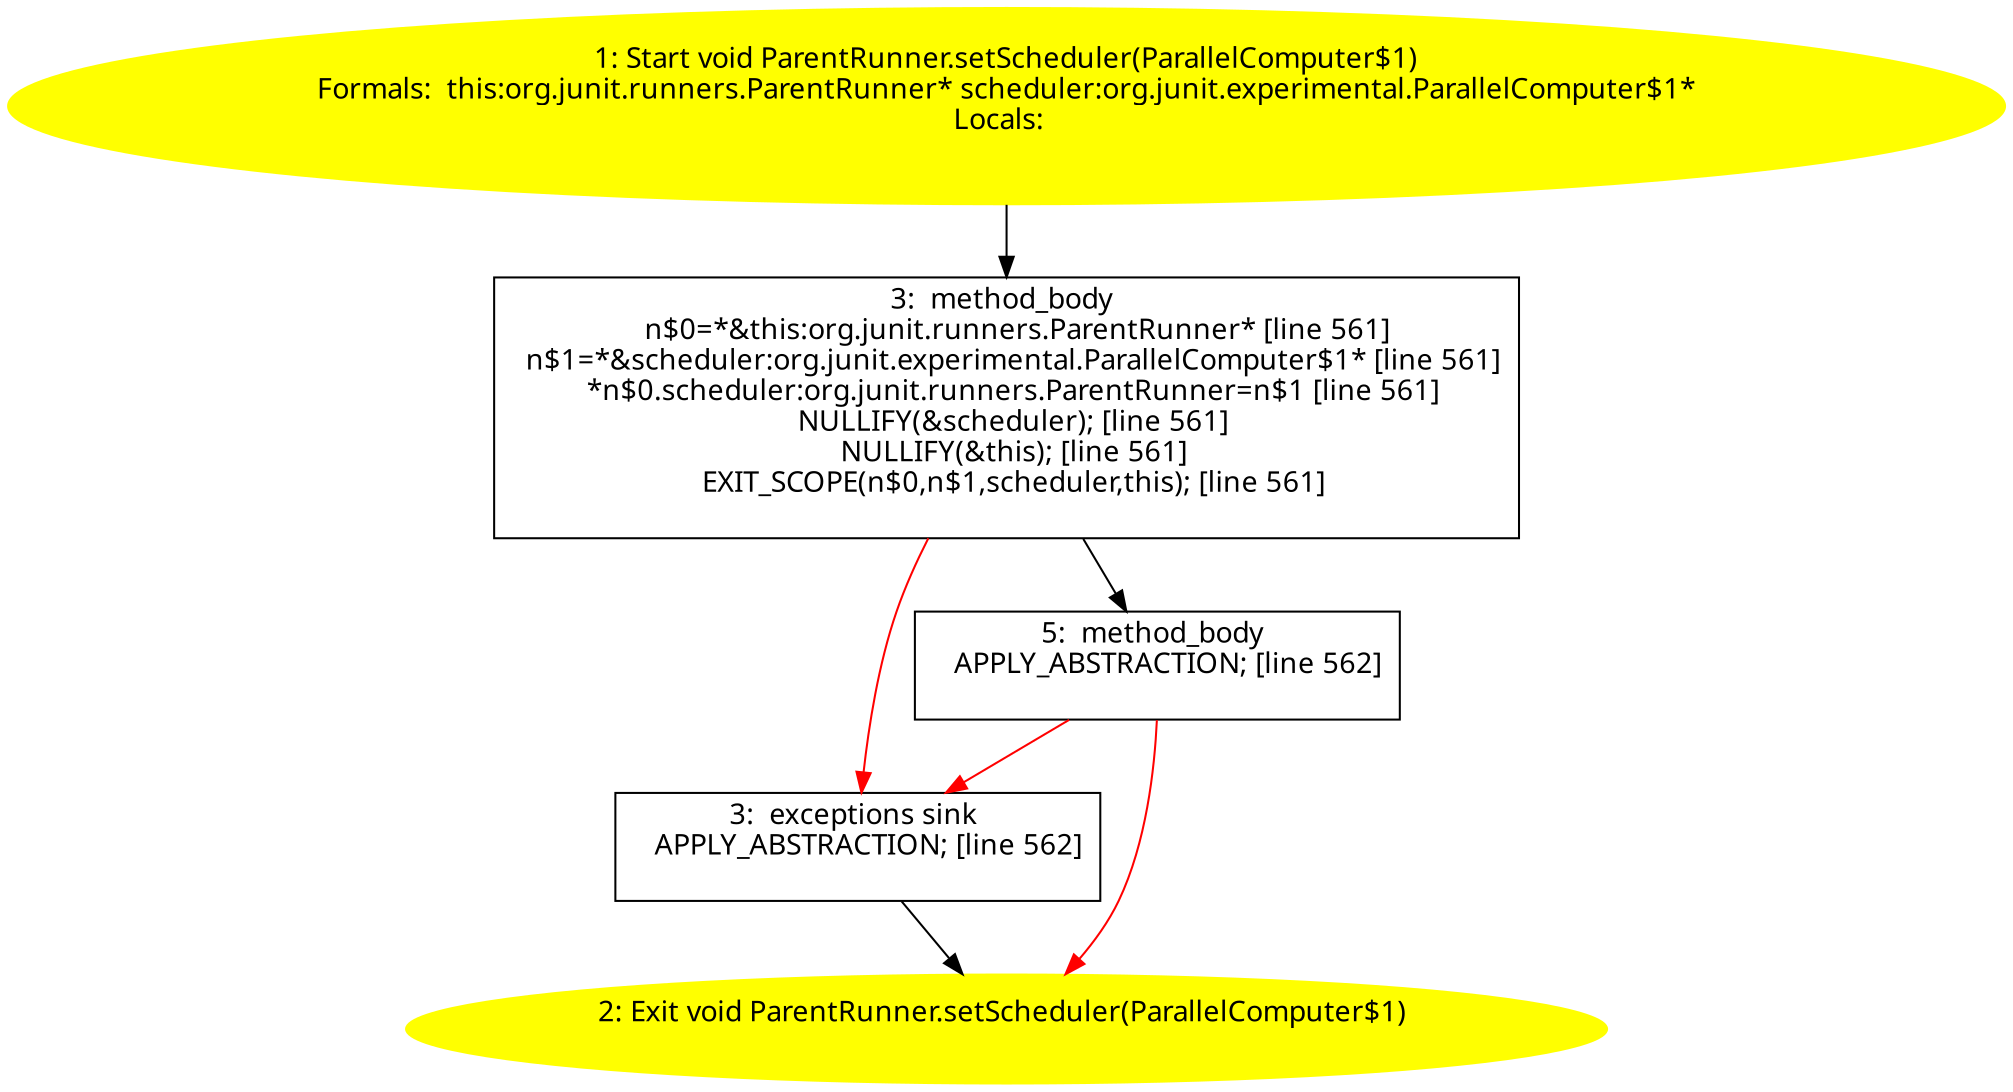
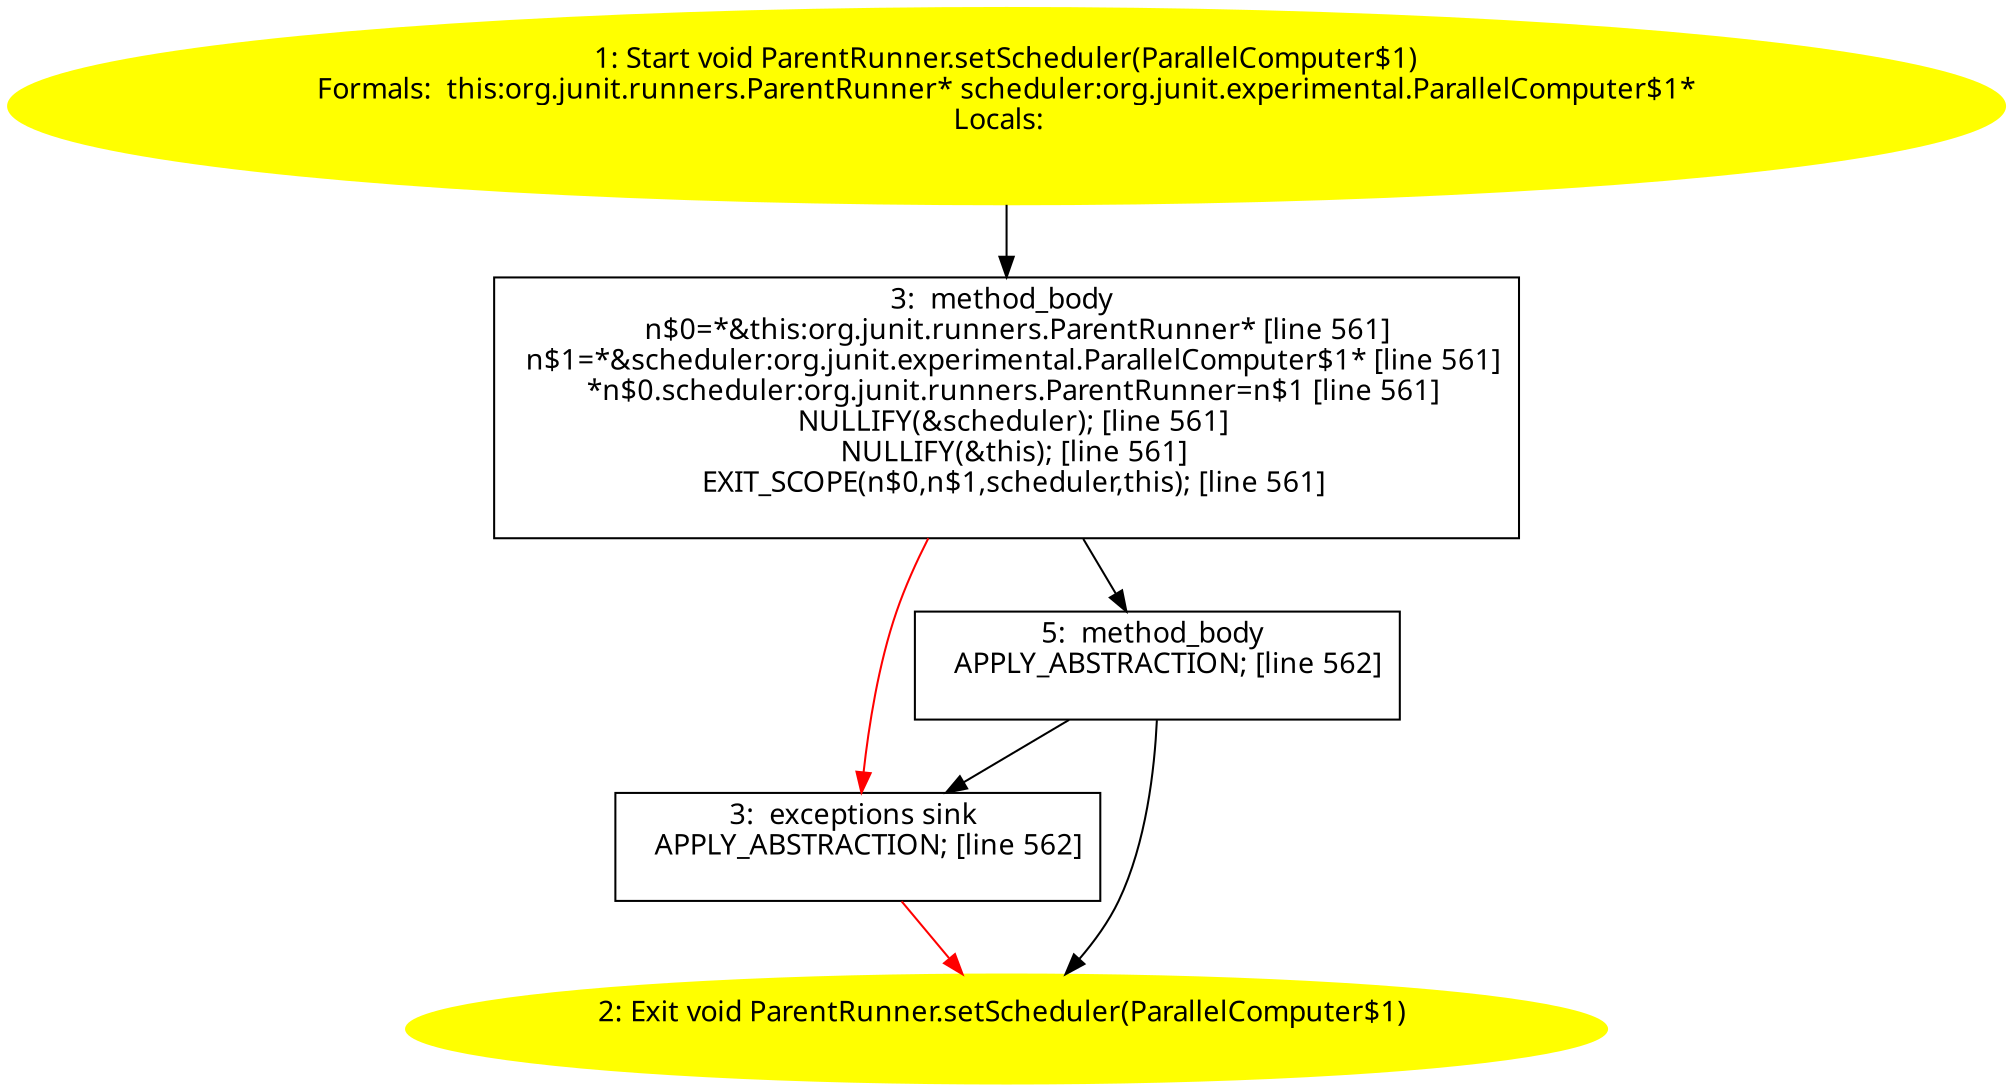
edge "5:  method_body APPLY_ABSTRACTION; [line 562]" -> "3:  exceptions sink APPLY_ABSTRACTION; [line 562]": color red -> black
edge "5:  method_body APPLY_ABSTRACTION; [line 562]" -> "2: Exit void ParentRunner.setScheduler(ParallelComputer$1)": color red -> black
edge "3:  exceptions sink APPLY_ABSTRACTION; [line 562]" -> "2: Exit void ParentRunner.setScheduler(ParallelComputer$1)": color black -> red
